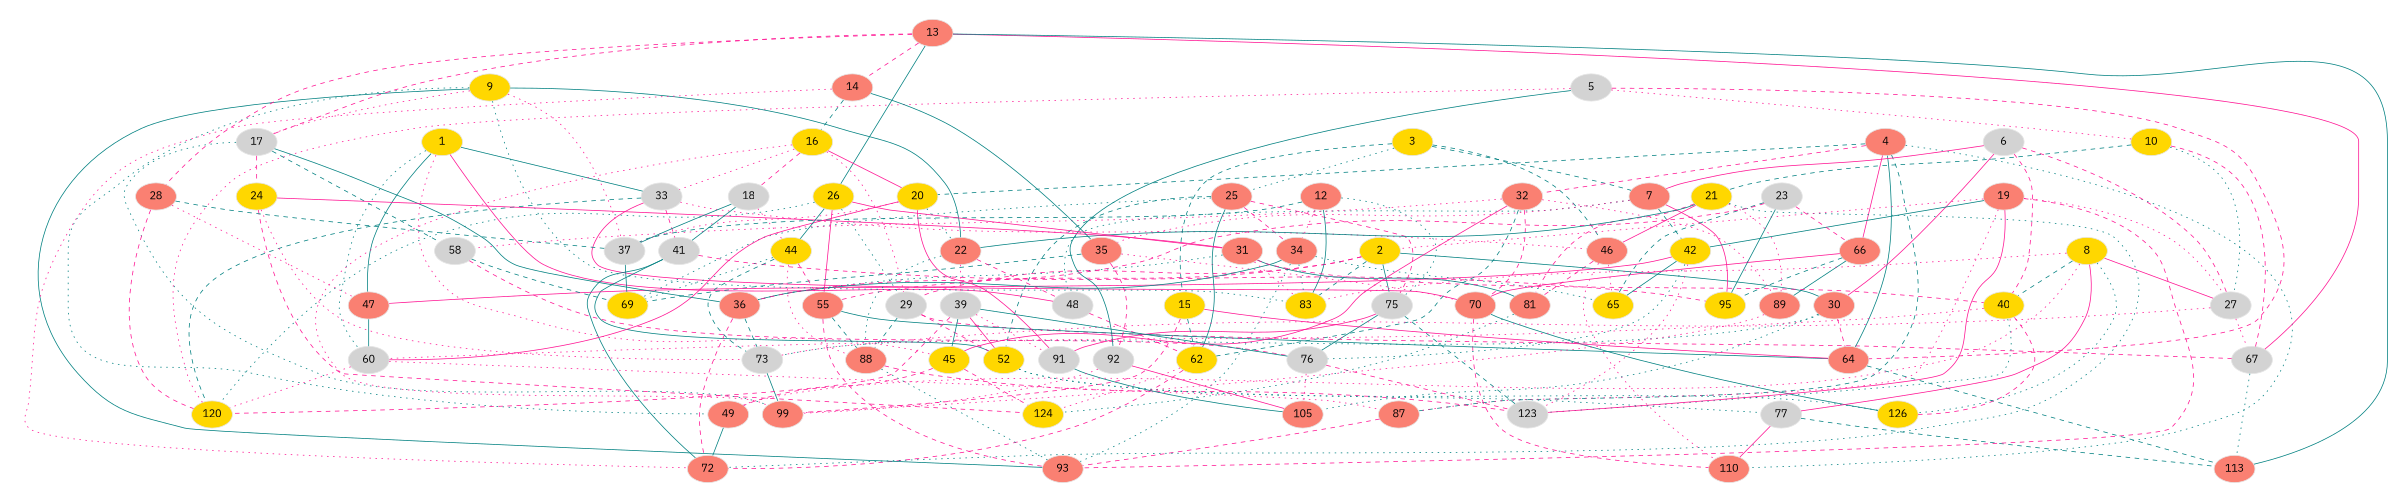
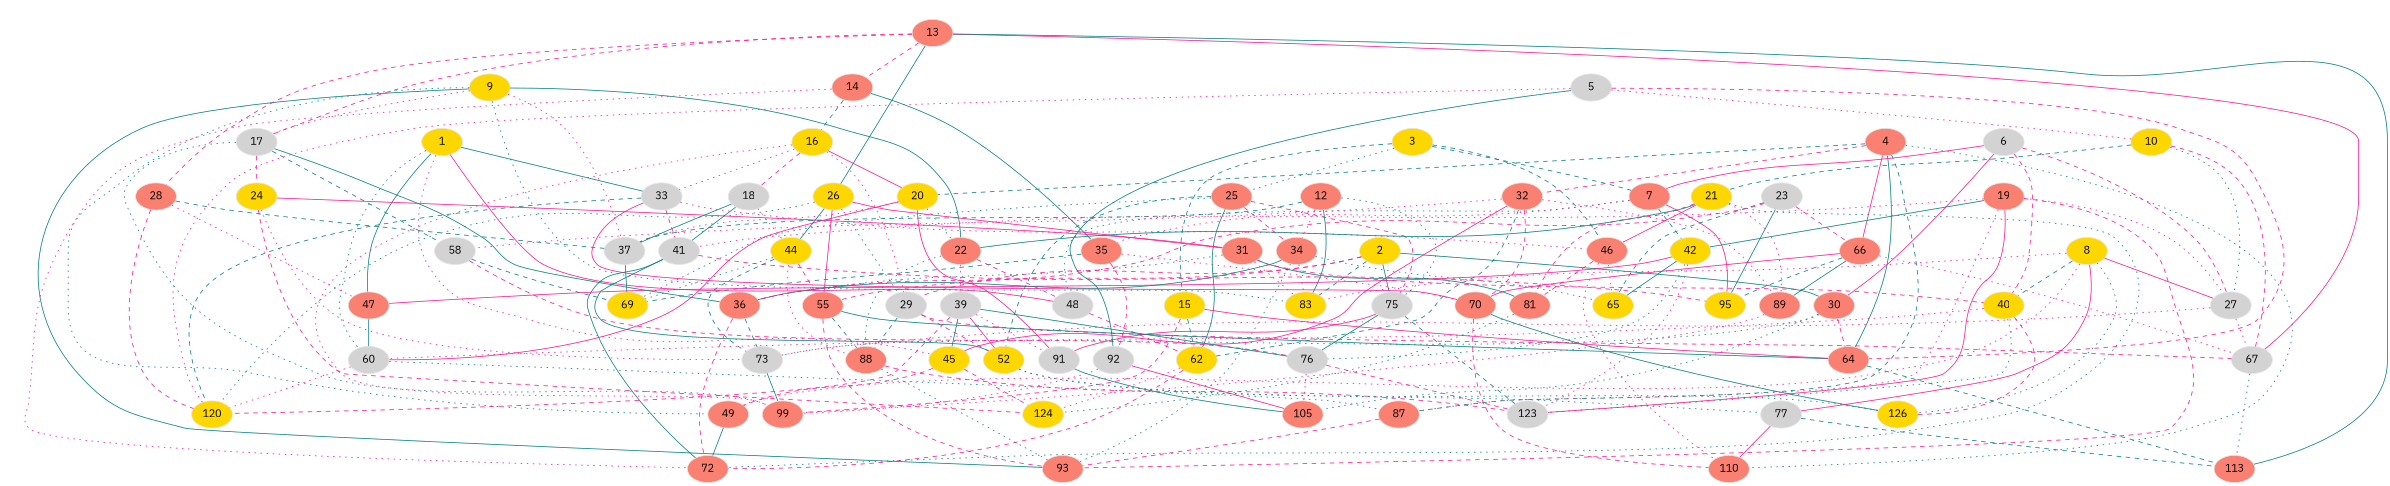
edge "19" -- "2": now "19" -- "41"
edge "66" -- "67": added
edge "60" -- "87": color deeppink -> teal
